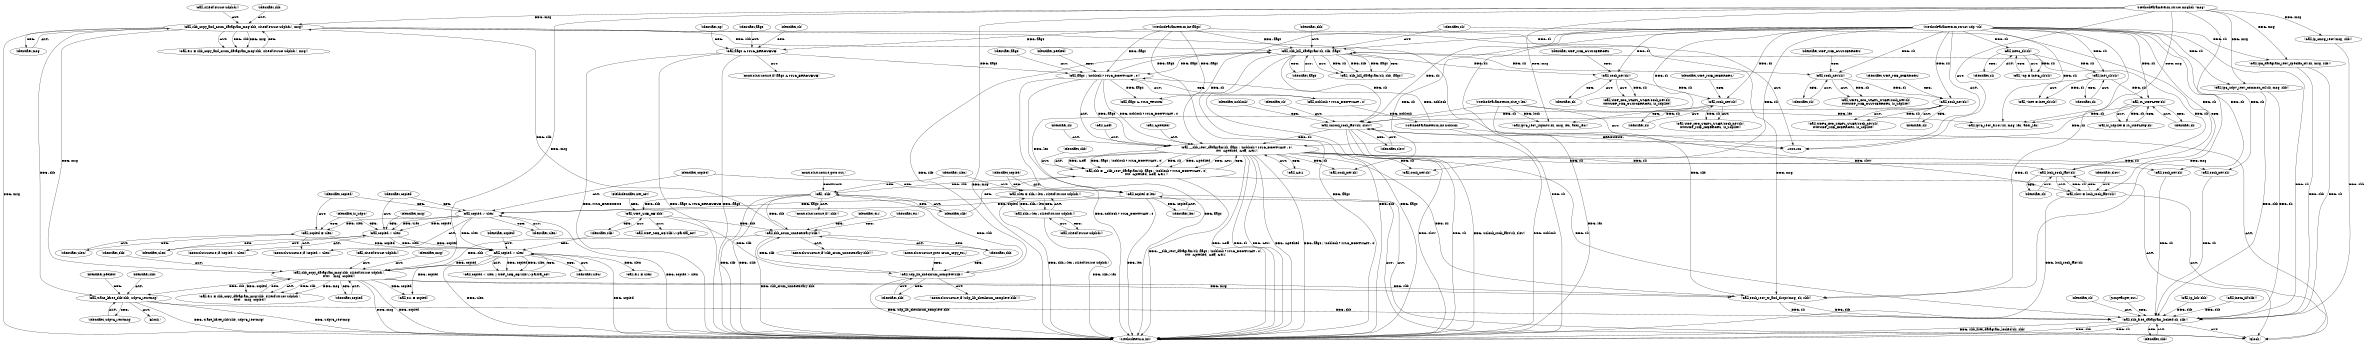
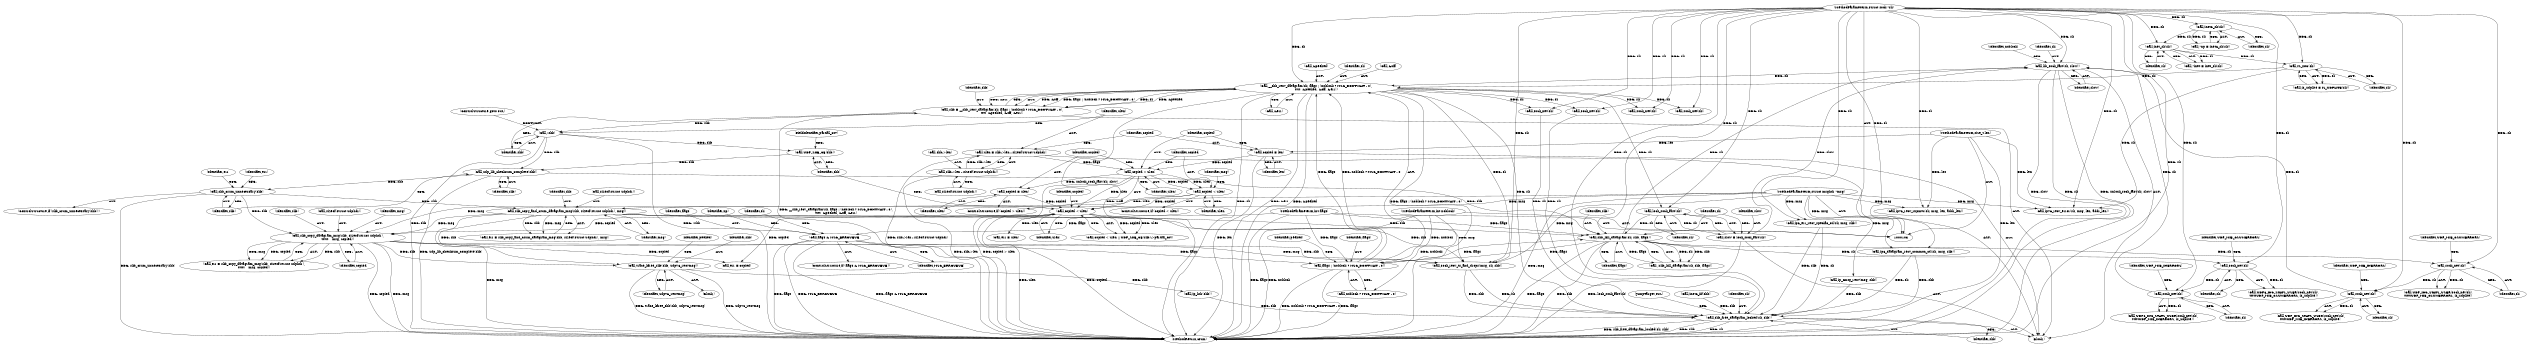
node "(MethodParameterIn,struct udp *sk)": label "(MethodParameterIn,struct udp *sk)" -> "(MethodParameterIn,struct sock *sk)"
edge "(Call,*inet = inet_sk(sk))" -> "(Call,inet_sk(sk))": added, label "CFG:"
node "(Call,ip6_datagram_recv_specific_ctl(sk, msg, skb))": label "(Call,ip6_datagram_recv_specific_ctl(sk, msg, skb))" -> "(Call,ip6_err_recv_specific_ctl(sk, msg, skb))"
node "(Call,ip6_udpv_recv_common_ctl(sk, msg, skb))": label "(Call,ip6_udpv_recv_common_ctl(sk, msg, skb))" -> "(Call,ip6_datagram_recv_common_ctl(sk, msg, skb))"
node "(Call,flags & MSG_TRUNC)": removed
node "(Call,IS_UDPLITE(sk))": label "(Call,IS_UDPLITE(sk))" -> "(Call,IS_INC(sk))"
edge "(Call,noblock ? MSG_DONTWAIT : 0)" -> "(MethodParameterIn,int noblock)": reversed
edge "(MethodParameterIn,size_t len)" -> "(Call,ipv6_recv_rxpmtu(sk, msg, len, addr_len))": label "DDG: lock" -> "DDG: len"
node "(Call,unlock_sock_fast(sk, slow))": label "(Call,unlock_sock_fast(sk, slow))" -> "(Call,lib_sock_fast(sk, slow))"
edge "(MethodParameterIn,int noblock)" -> "1000103": label "ERRQUEUE: " -> "AST: "
node "(Call,skb->len)": added
node "(FieldIdentifier,net_cov)": label "(FieldIdentifier,net_cov)" -> "(FieldIdentifier,partial_cov)"
edge "(Call,!skb)" -> "(Call,skb_csum_unnecessary(skb))": removed, label "DDG: skb"
edge "(Call,copied = len)" -> "(Identifier,len)": label "DDG: copied" -> "CFG: "
node "(Identifier,is_udp4)": removed
node "(ControlStructure,if (!skb))": removed
edge "(Call,UDP_SKB_CB(skb))" -> "(Call,skb_csum_unnecessary(skb))": removed, label "DDG: skb"
edge "(Call,copied > ulen)" -> "(Call,copied = ulen)": label "DDG: ulen" -> "DDG: unlock_sock_fast(sk, slow)"
node "(Call,UDP_SKB_CB(skb)->partial_cov)": removed
node "(ControlStructure,goto csum_copy_err;)": removed
node "(Identifier,MSG_ERRQUEUE)": added
node "(ControlStructure,if (udp_lib_checksum_complete(skb)))": removed
edge "(Call,trace_kfree_skb(skb, udpv6_recvmsg))" -> "(Call,skb_free_datagram_locked(sk, skb))": now "(Call,trace_kfree_skb(skb, udpv6_recvmsg))" -> "(Call,ip_hdr(skb))"
node "(MethodReturn,int)": label "(MethodReturn,int)" -> "(MethodReturn,csum)"
